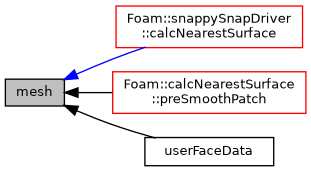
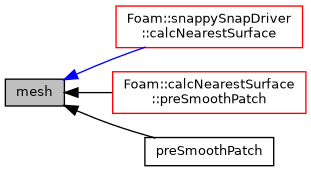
node "userFaceData": label "userFaceData" -> "preSmoothPatch"
